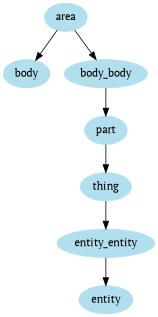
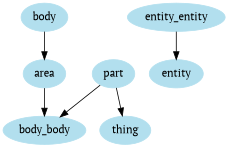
edge "area" -> "body": reversed
edge "body_body" -> "part": reversed
edge "thing" -> "entity_entity": removed
